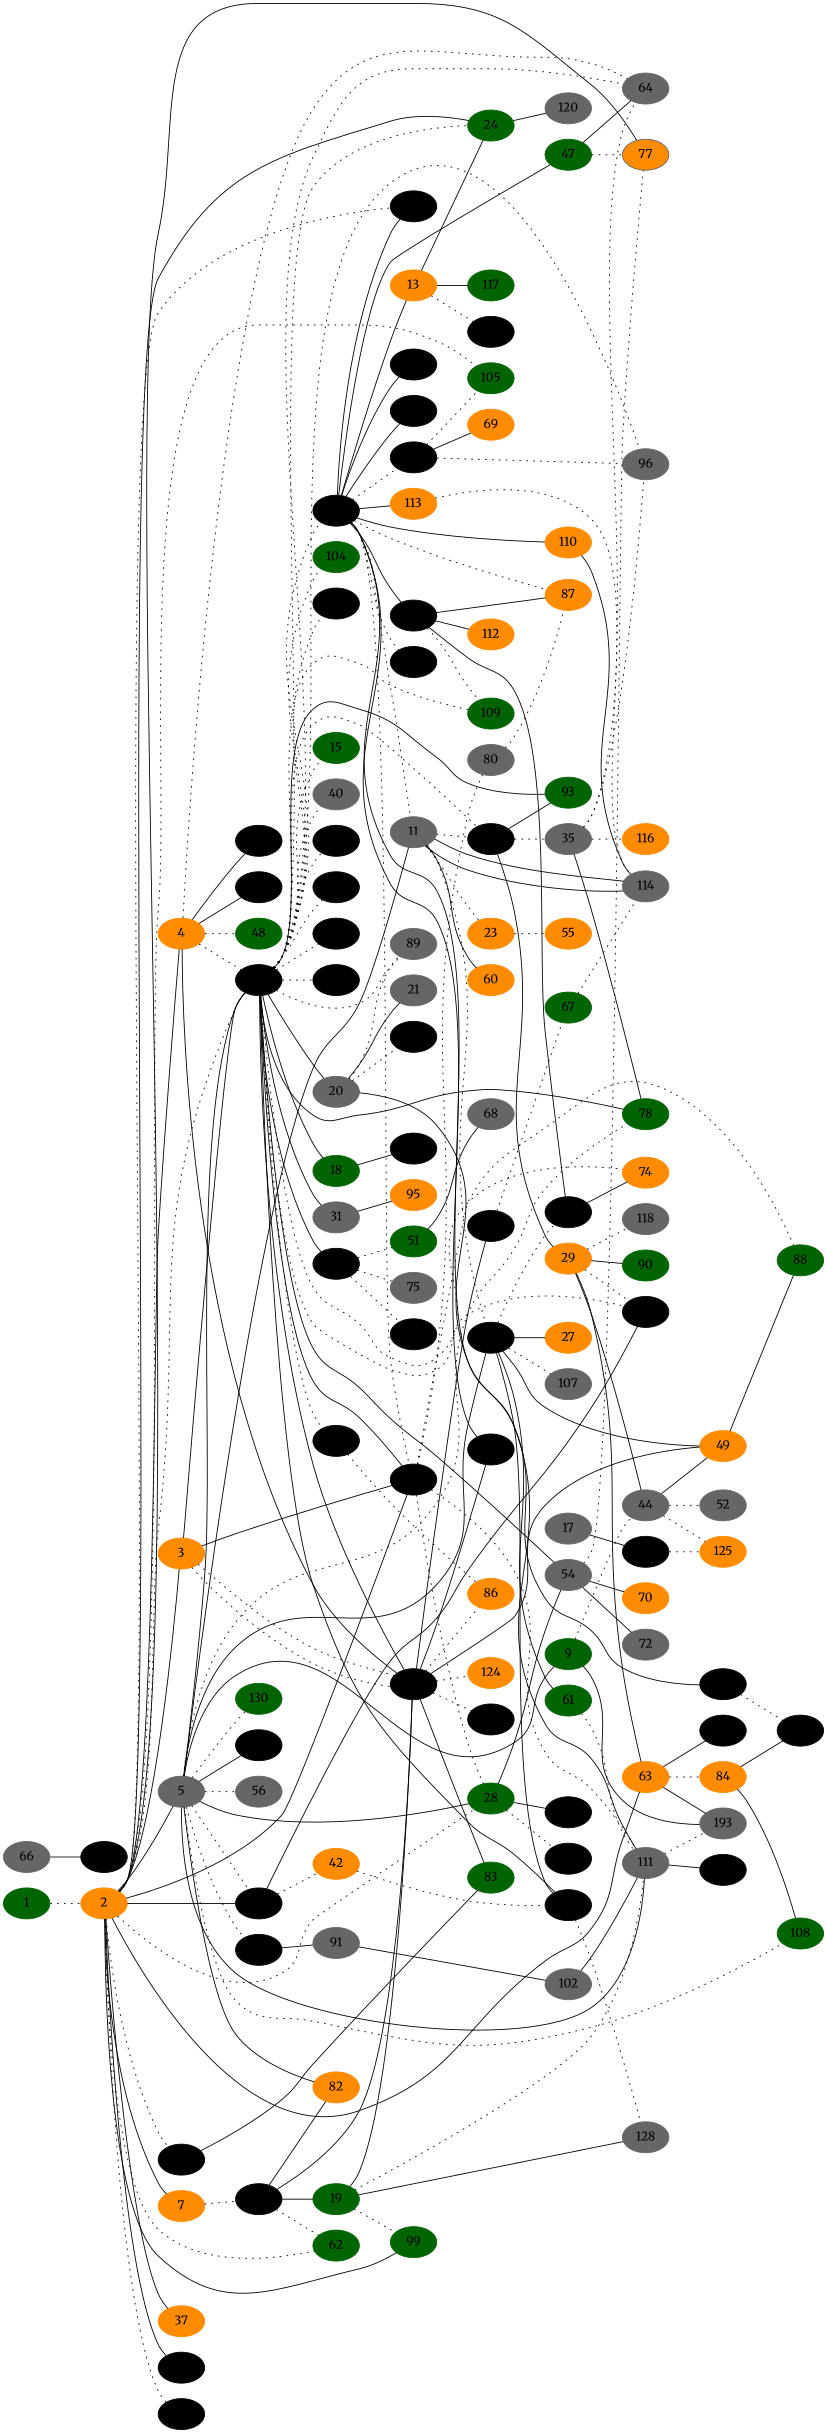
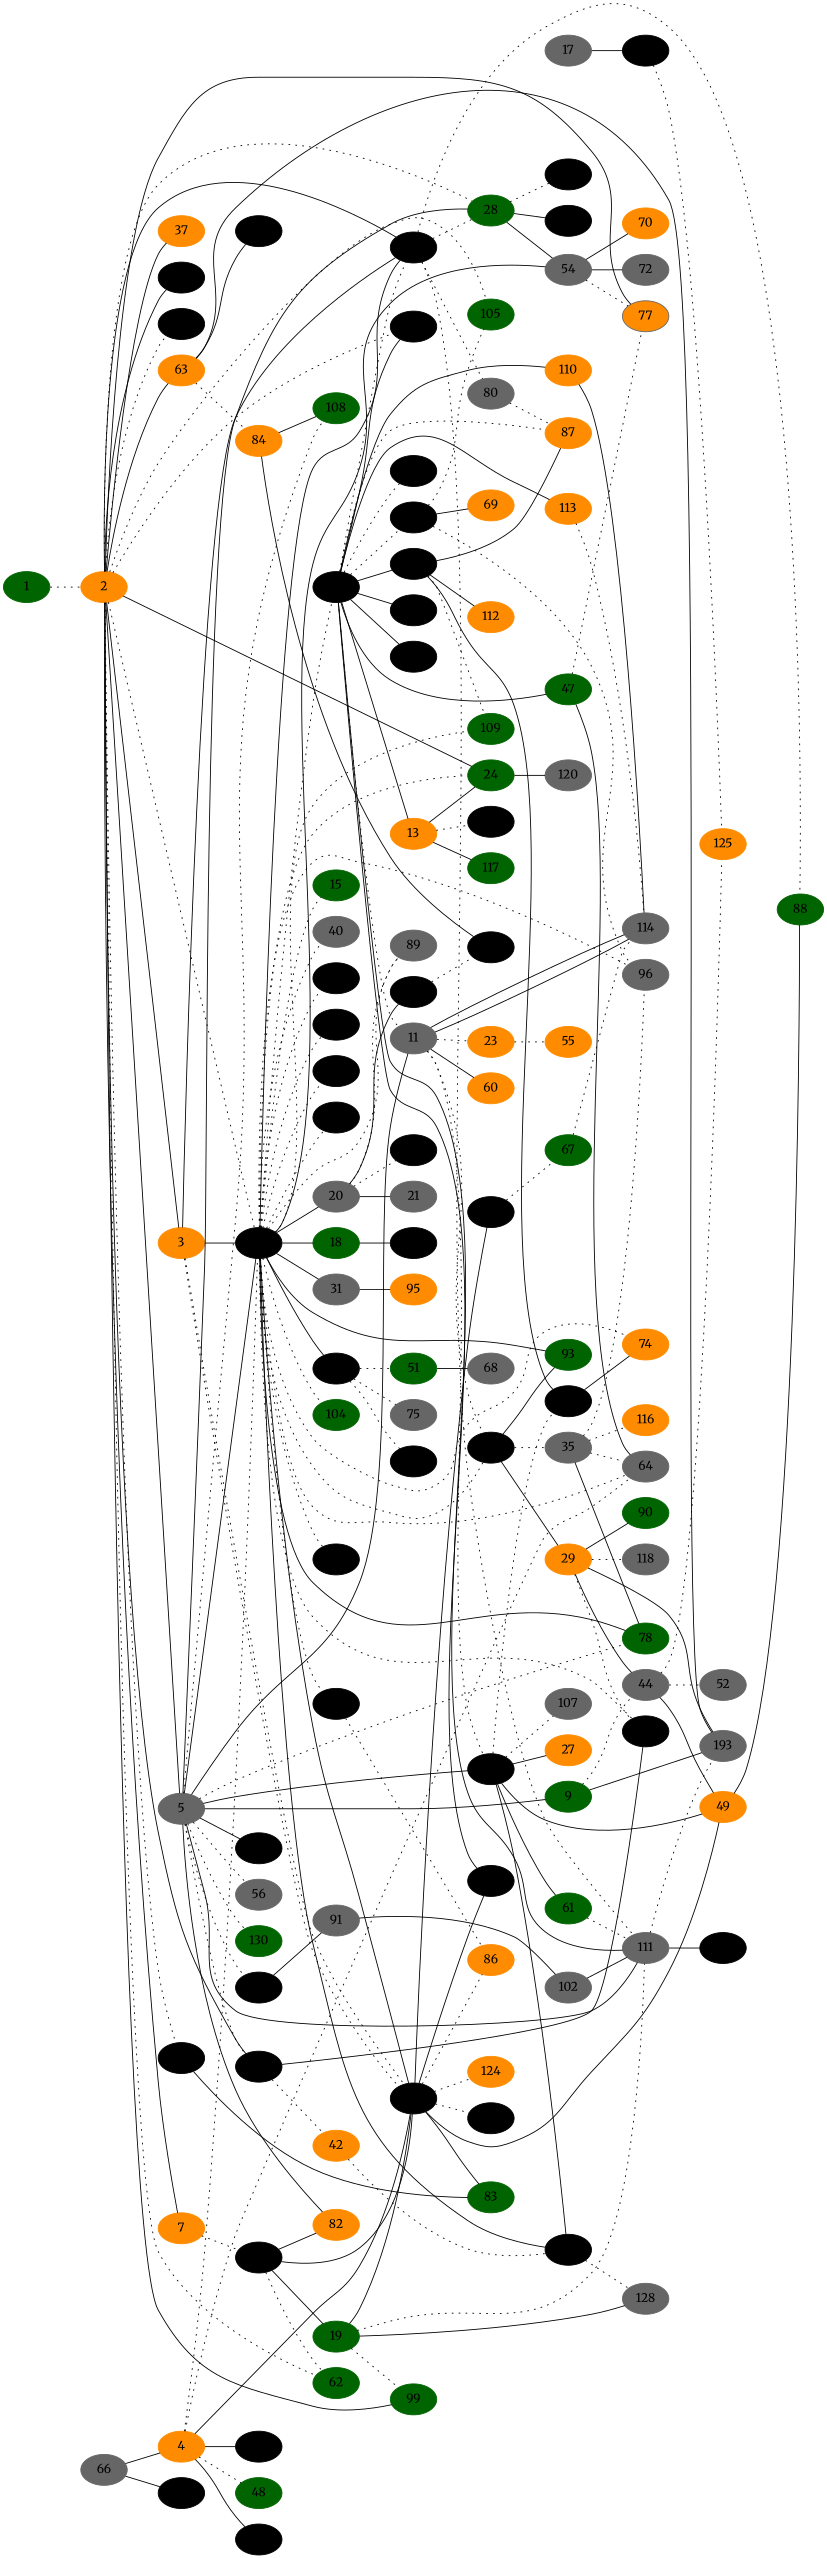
edge "4" -- "2": now "4" -- "66"
edge "29" -- "63": now "29" -- "193"
